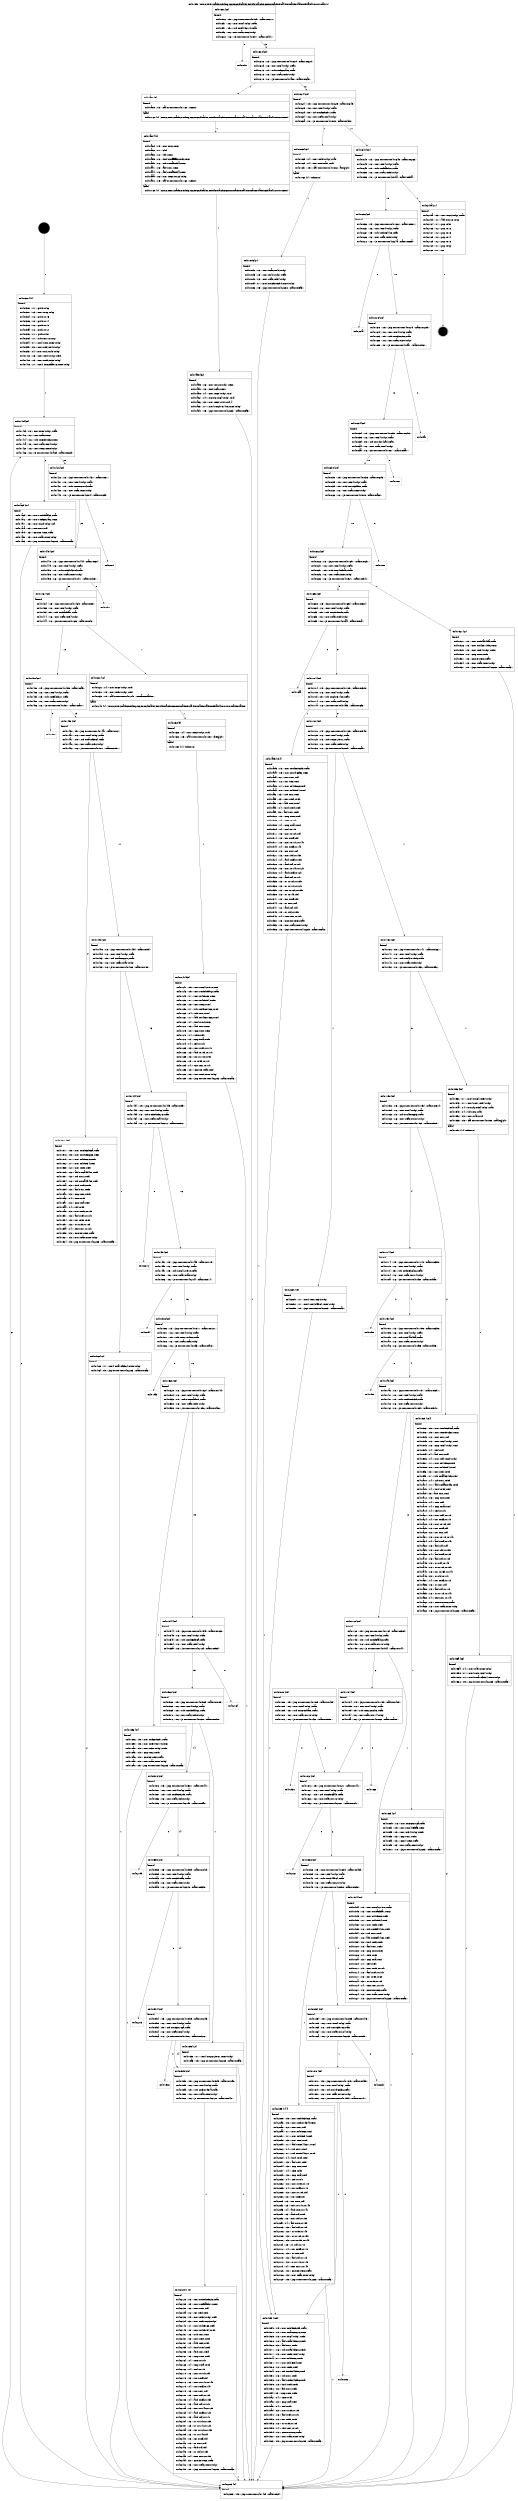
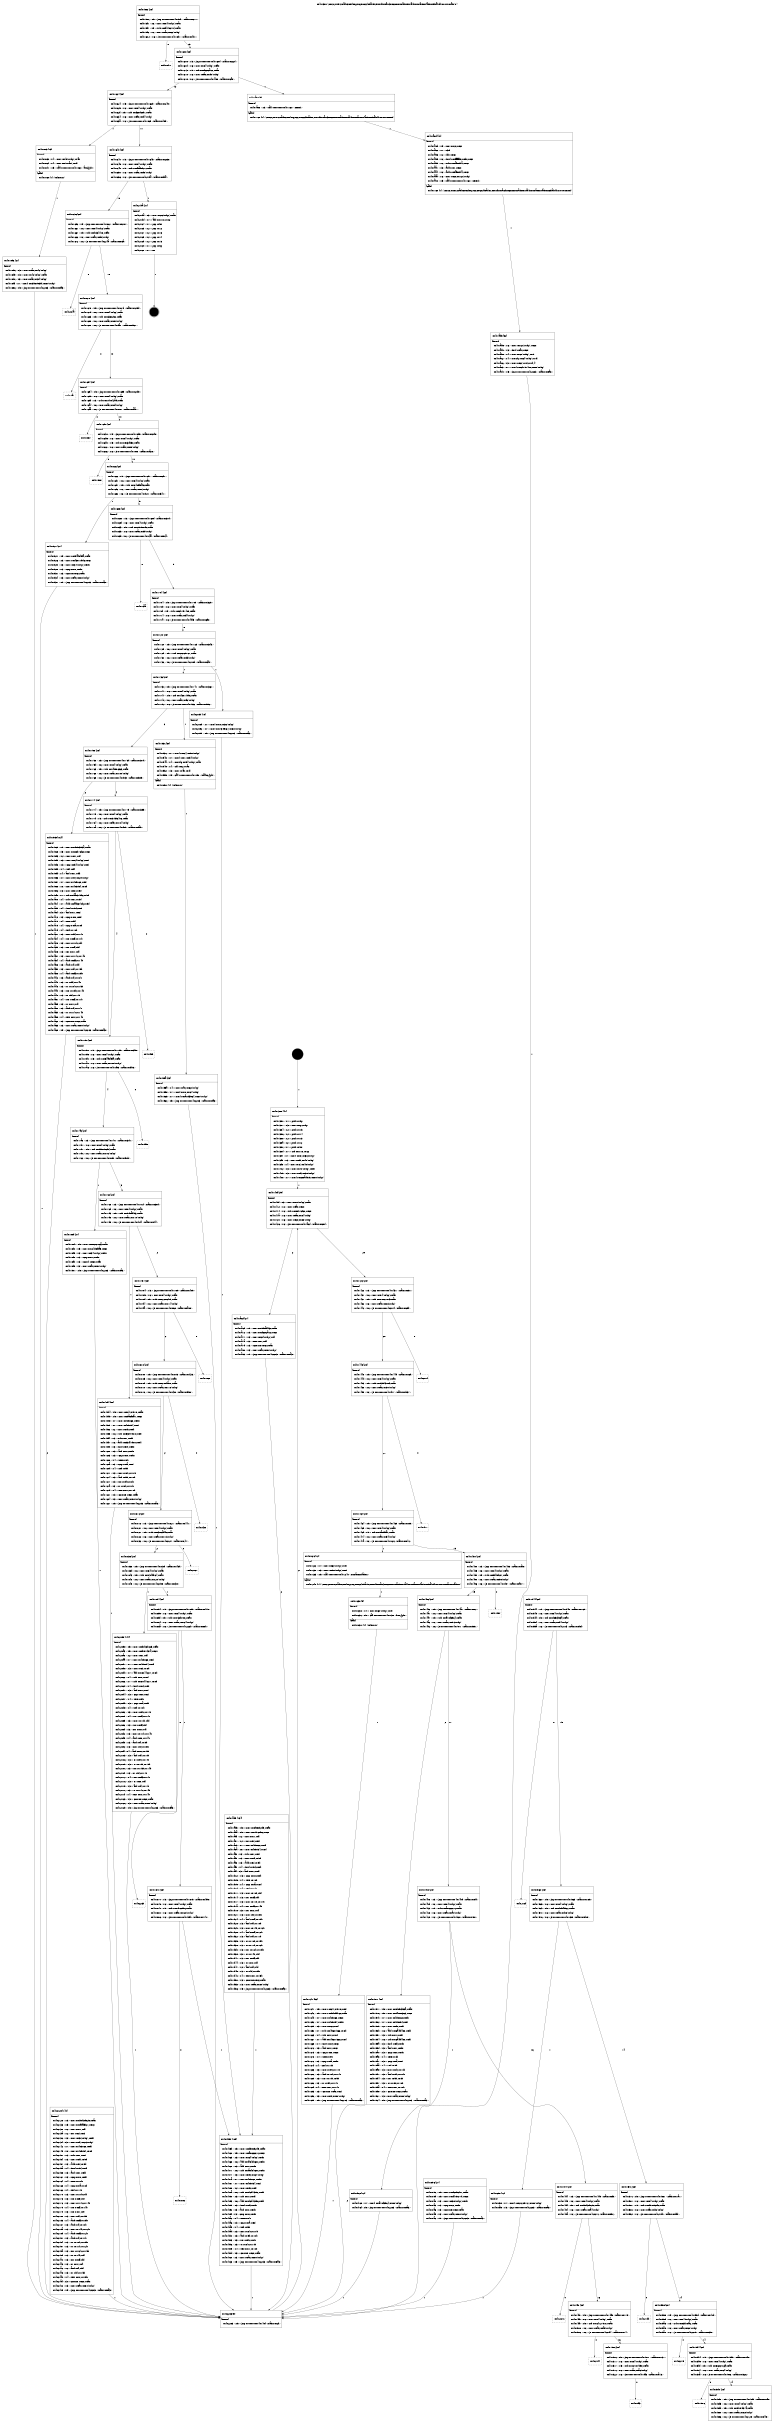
edge "0x401704 [28]" -> "0x401ad5 [134]": removed, label "1"
node "0x401528 [28]": removed
edge "0x4017e4 [28]" -> "0x40181c [28]": now "0x4017e4 [28]" -> "0x401800 [28]"
edge "0x4015d0 [28]" -> "0x40212e [140]": removed, label "1"
